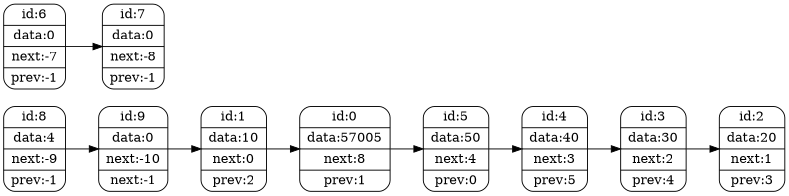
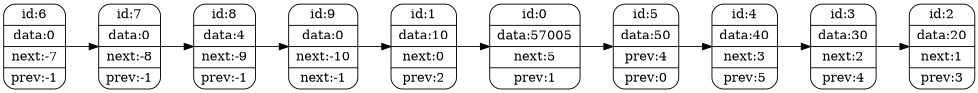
edge "id:7" -> "id:8": added
node "id:0": text "next:8" -> "next:5"
node "id:5": text "next:4" -> "prev:4"
